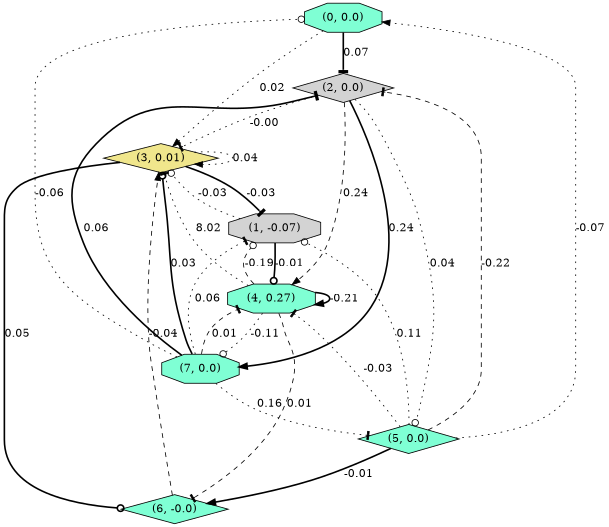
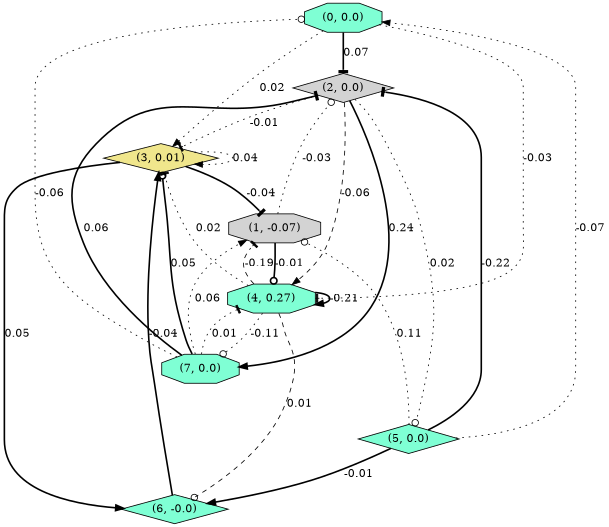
edge "(2, 0.0)" -> "(3, 0.01)": label "-0.00" -> "-0.01"
edge "(3, 0.01)" -> "(1, -0.07)": label "-0.03" -> "-0.04"
edge "(2, 0.0)" -> "(4, 0.27)": label "0.24" -> "-0.06"
edge "(1, -0.07)" -> "(3, 0.01)": now "(1, -0.07)" -> "(2, 0.0)"
edge "(4, 0.27)" -> "(3, 0.01)": label "8.02" -> "0.02"
edge "(5, 0.0)" -> "(2, 0.0)": style dashed -> bold
edge "(7, 0.0)" -> "(3, 0.01)": label "0.03" -> "0.05"
edge "(2, 0.0)" -> "(5, 0.0)": label "0.04" -> "0.02"
edge "(4, 0.27)" -> "(1, -0.07)": arrowhead odot -> tee
edge "(7, 0.0)" -> "(1, -0.07)": arrowhead tee -> normal
edge "(7, 0.0)" -> "(4, 0.27)": style dashed -> dotted
edge "(3, 0.01)" -> "(6, -0.0)": arrowhead odot -> normal
edge "(6, -0.0)" -> "(3, 0.01)": style dashed -> bold
edge "(5, 0.0)" -> "(4, 0.27)": now "(0, 0.0)" -> "(4, 0.27)"
edge "(7, 0.0)" -> "(5, 0.0)": removed, label "0.16"
edge "(4, 0.27)" -> "(6, -0.0)": arrowhead tee -> odot
